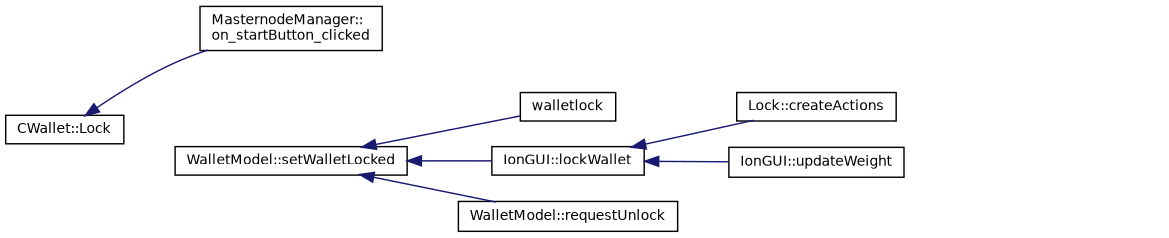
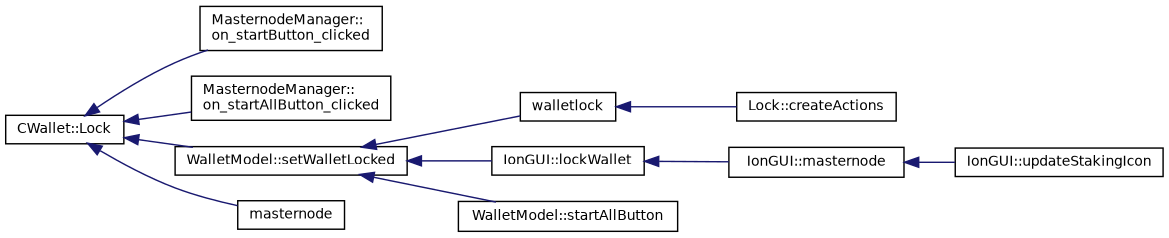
node "MasternodeManager:: on_startAllButton_clicked": added
edge "Lock::createActions" -> "IonGUI::lockWallet": now "Lock::createActions" -> "walletlock"
edge "WalletModel::setWalletLocked" -> "CWallet::Lock": added
node "IonGUI::updateWeight": label "IonGUI::updateWeight" -> "IonGUI::masternode"
node "IonGUI::updateStakingIcon": added
node "masternode": added
node "WalletModel::requestUnlock": label "WalletModel::requestUnlock" -> "WalletModel::startAllButton"
